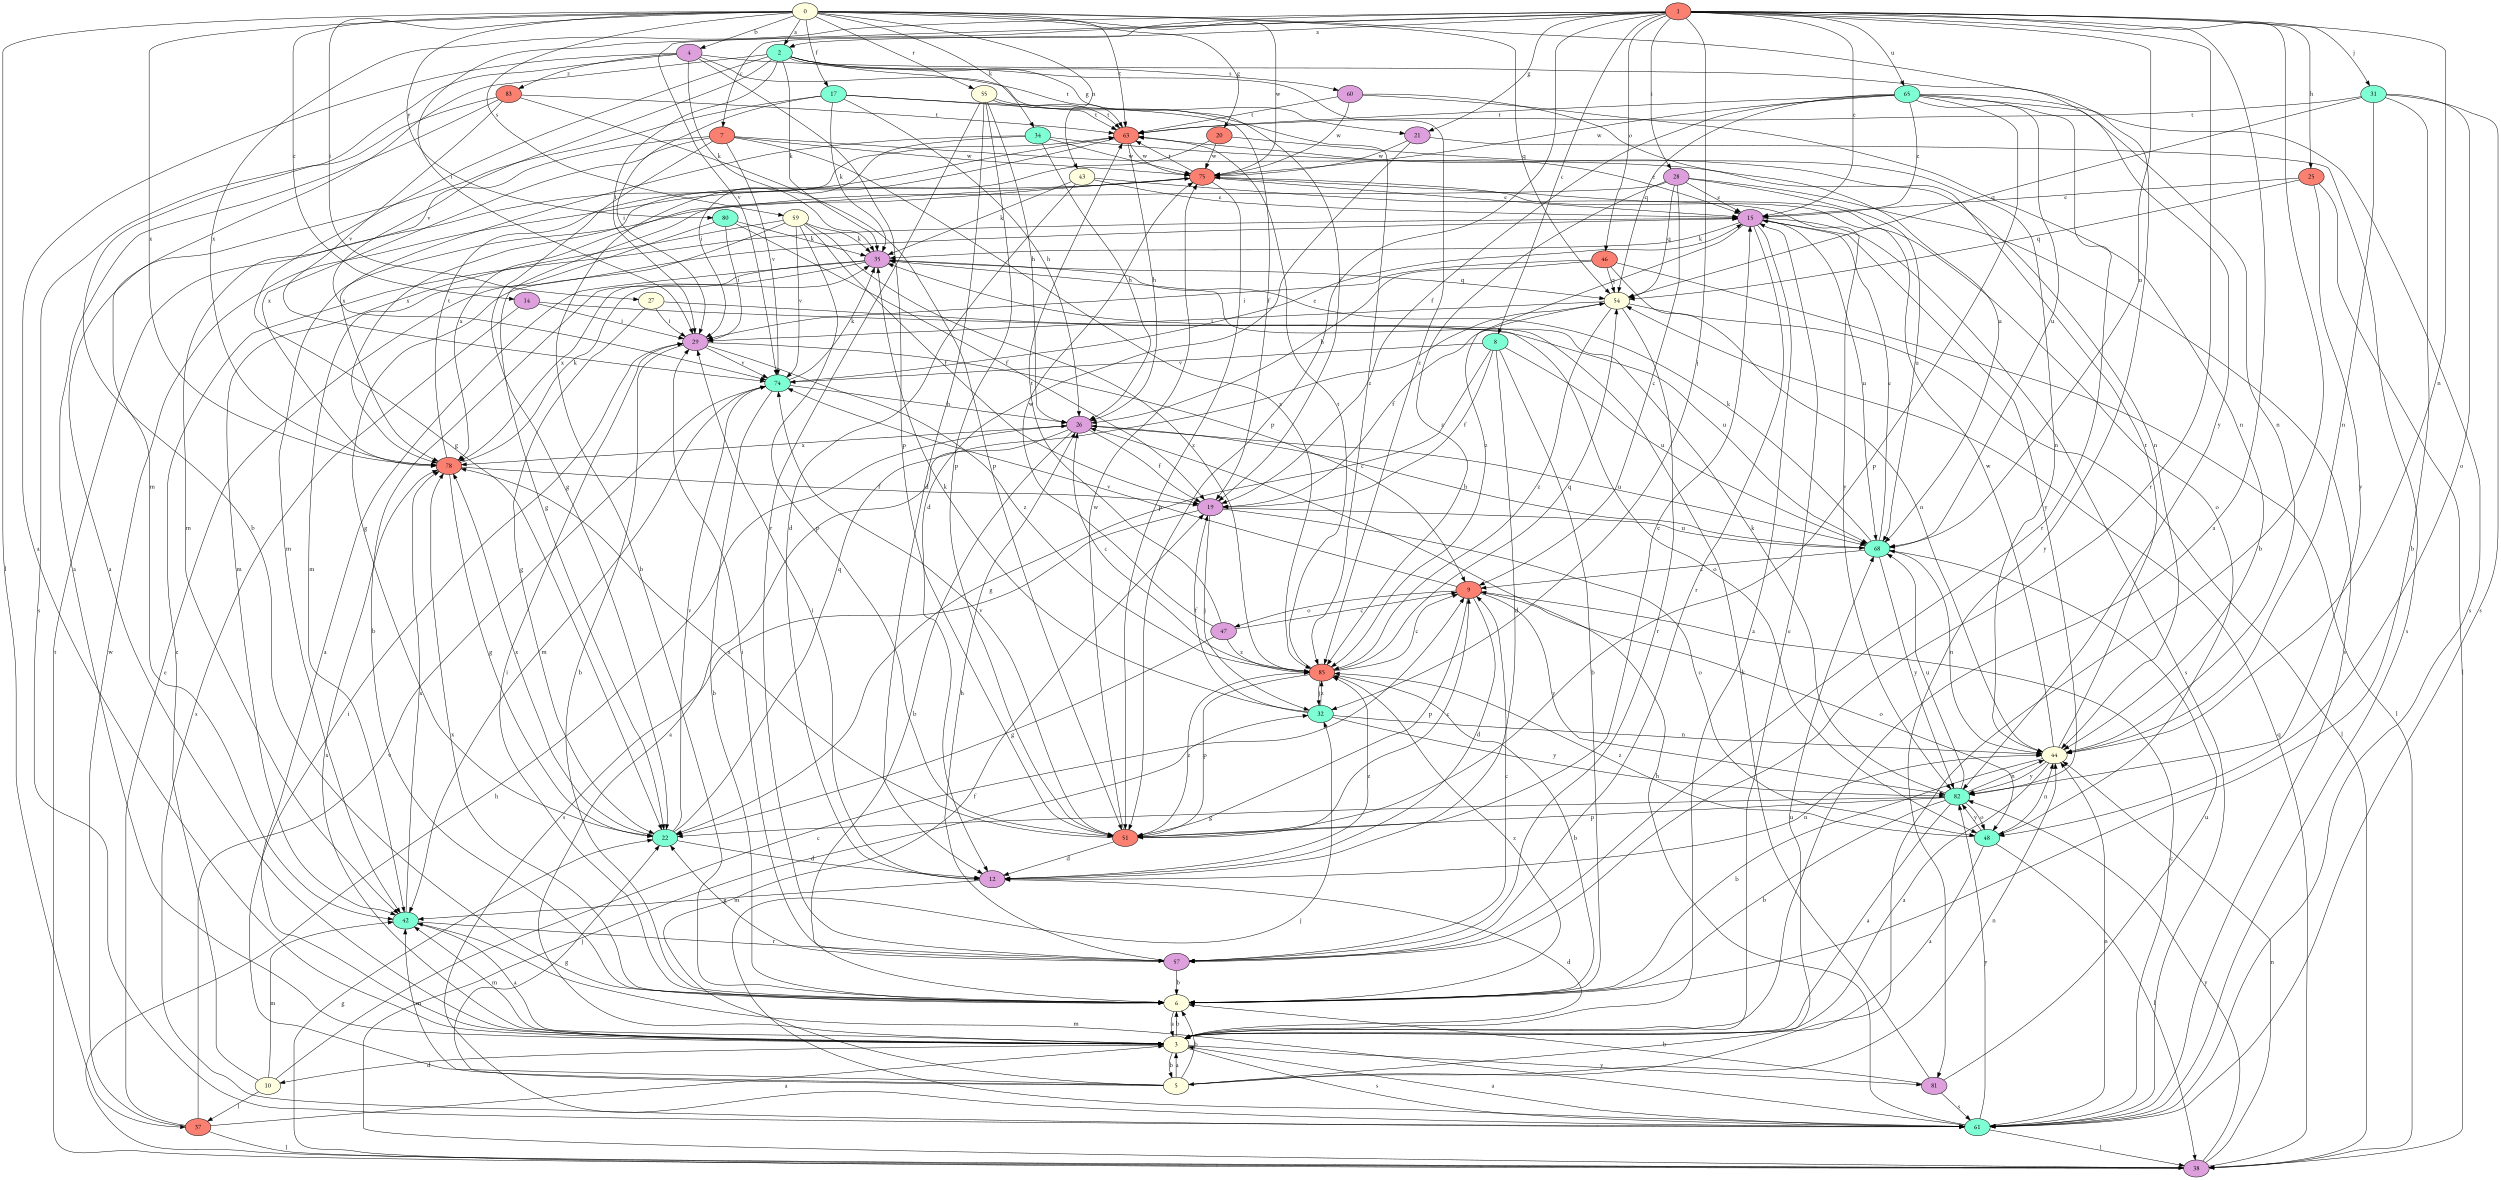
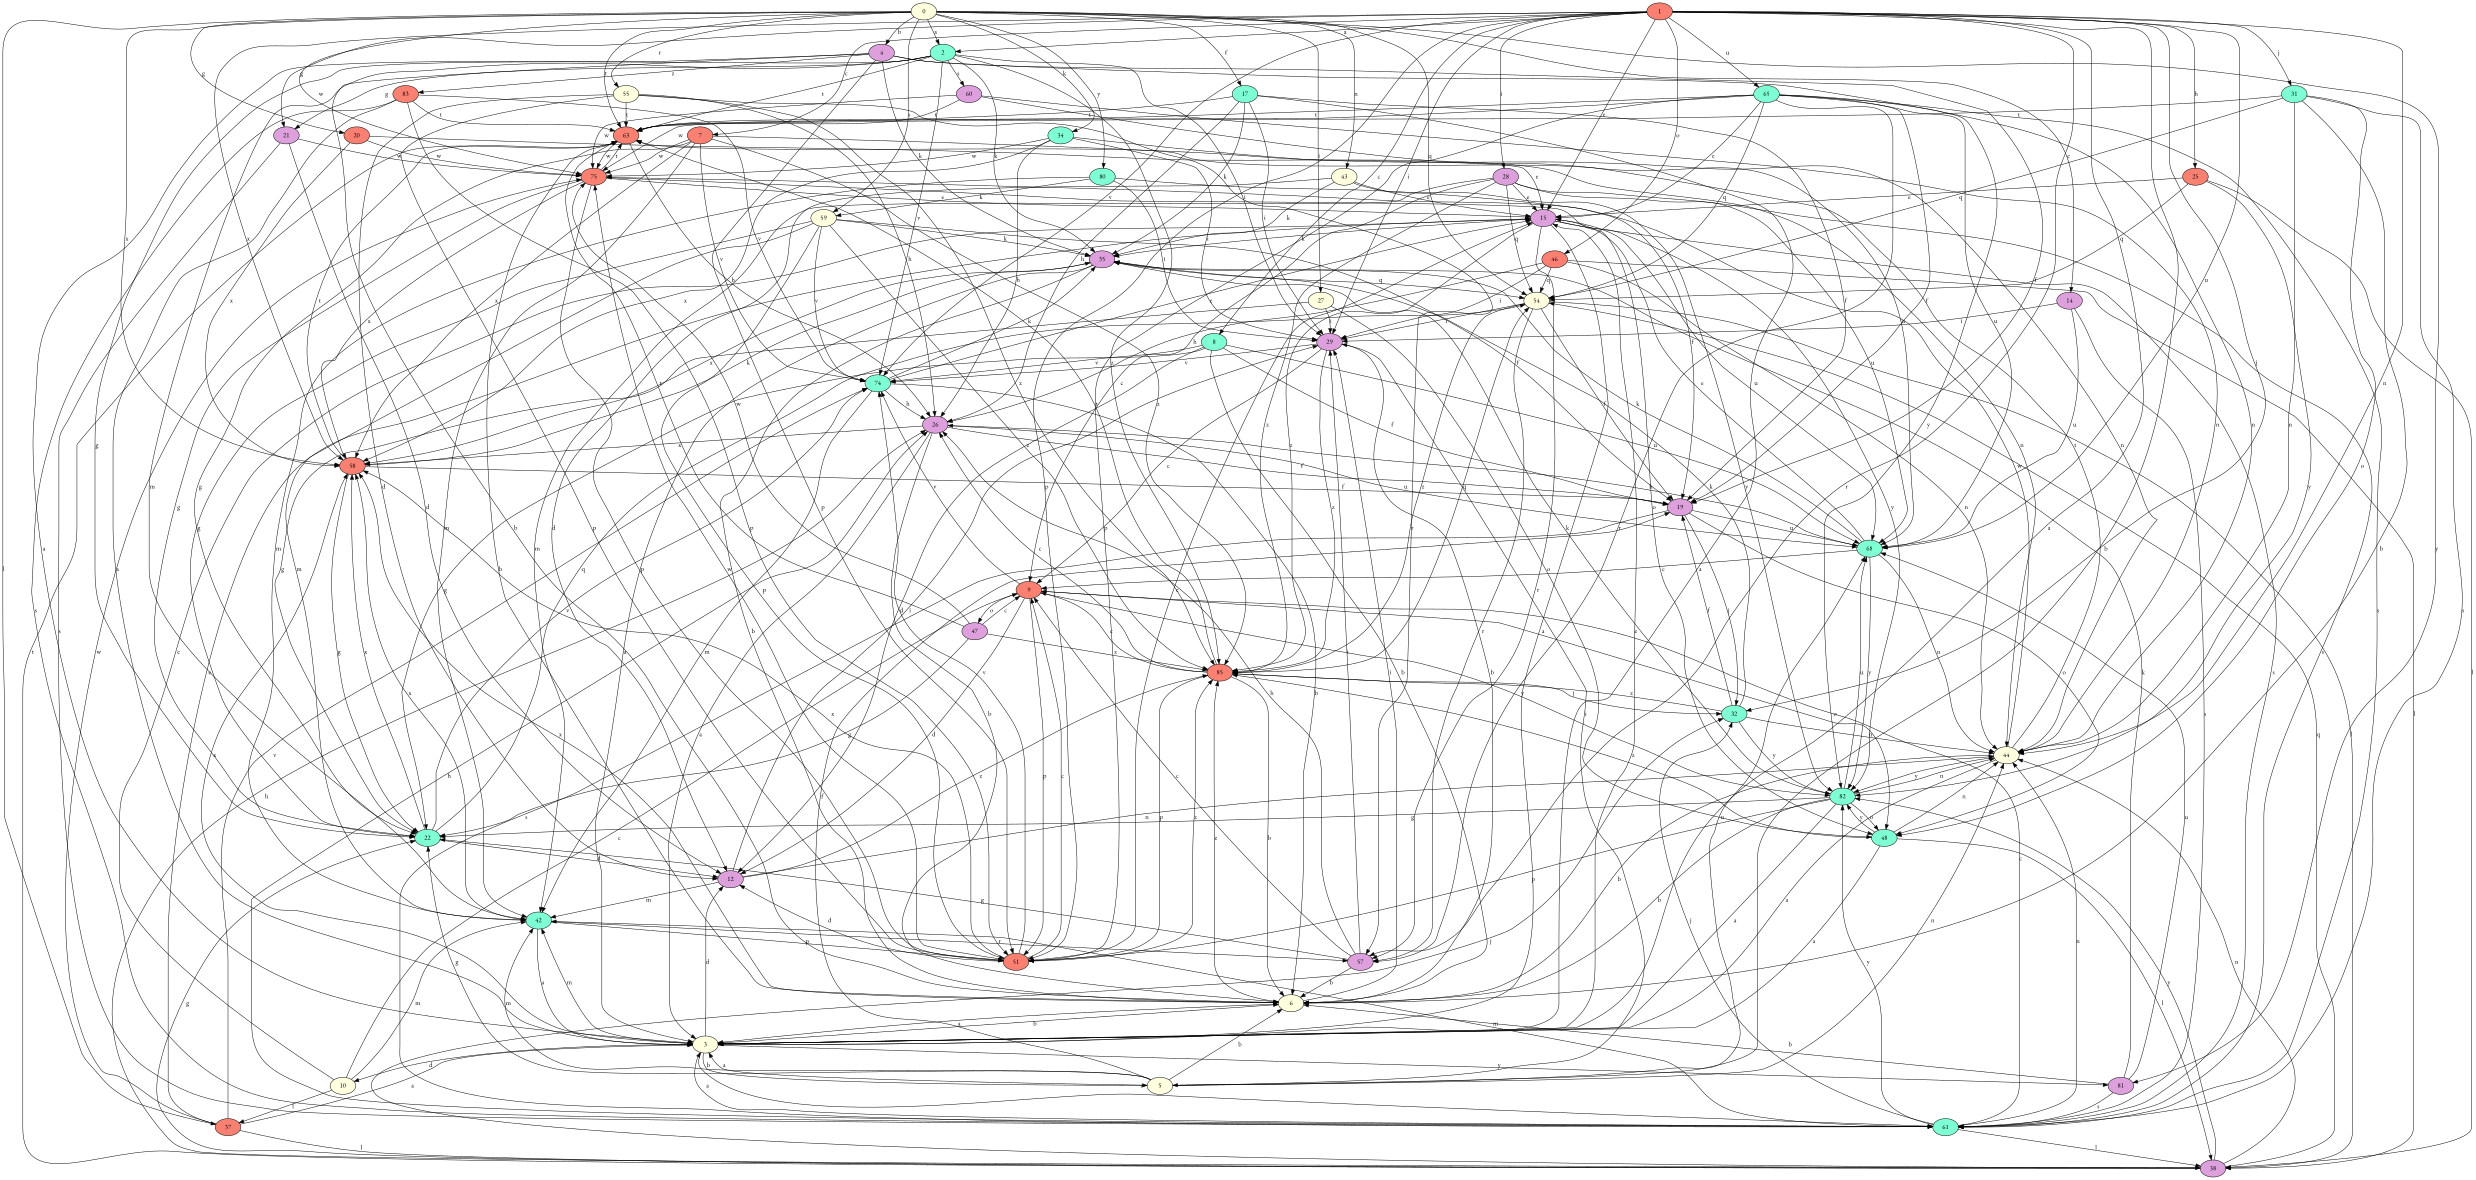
edge "80" -> "35": now "80" -> "59"
node "78": label "78" -> "58"
edge "42" -> "51": added, label "p"
